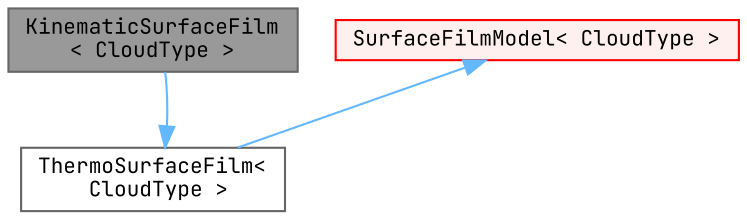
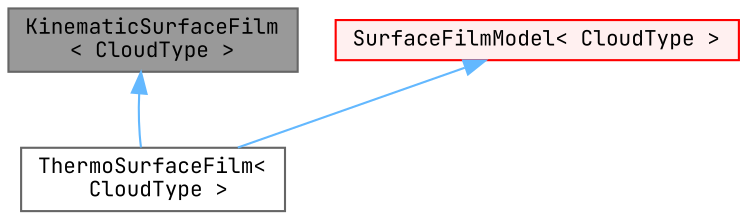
edge "KinematicSurfaceFilm < CloudType >" -> "ThermoSurfaceFilm< CloudType >": reversed
